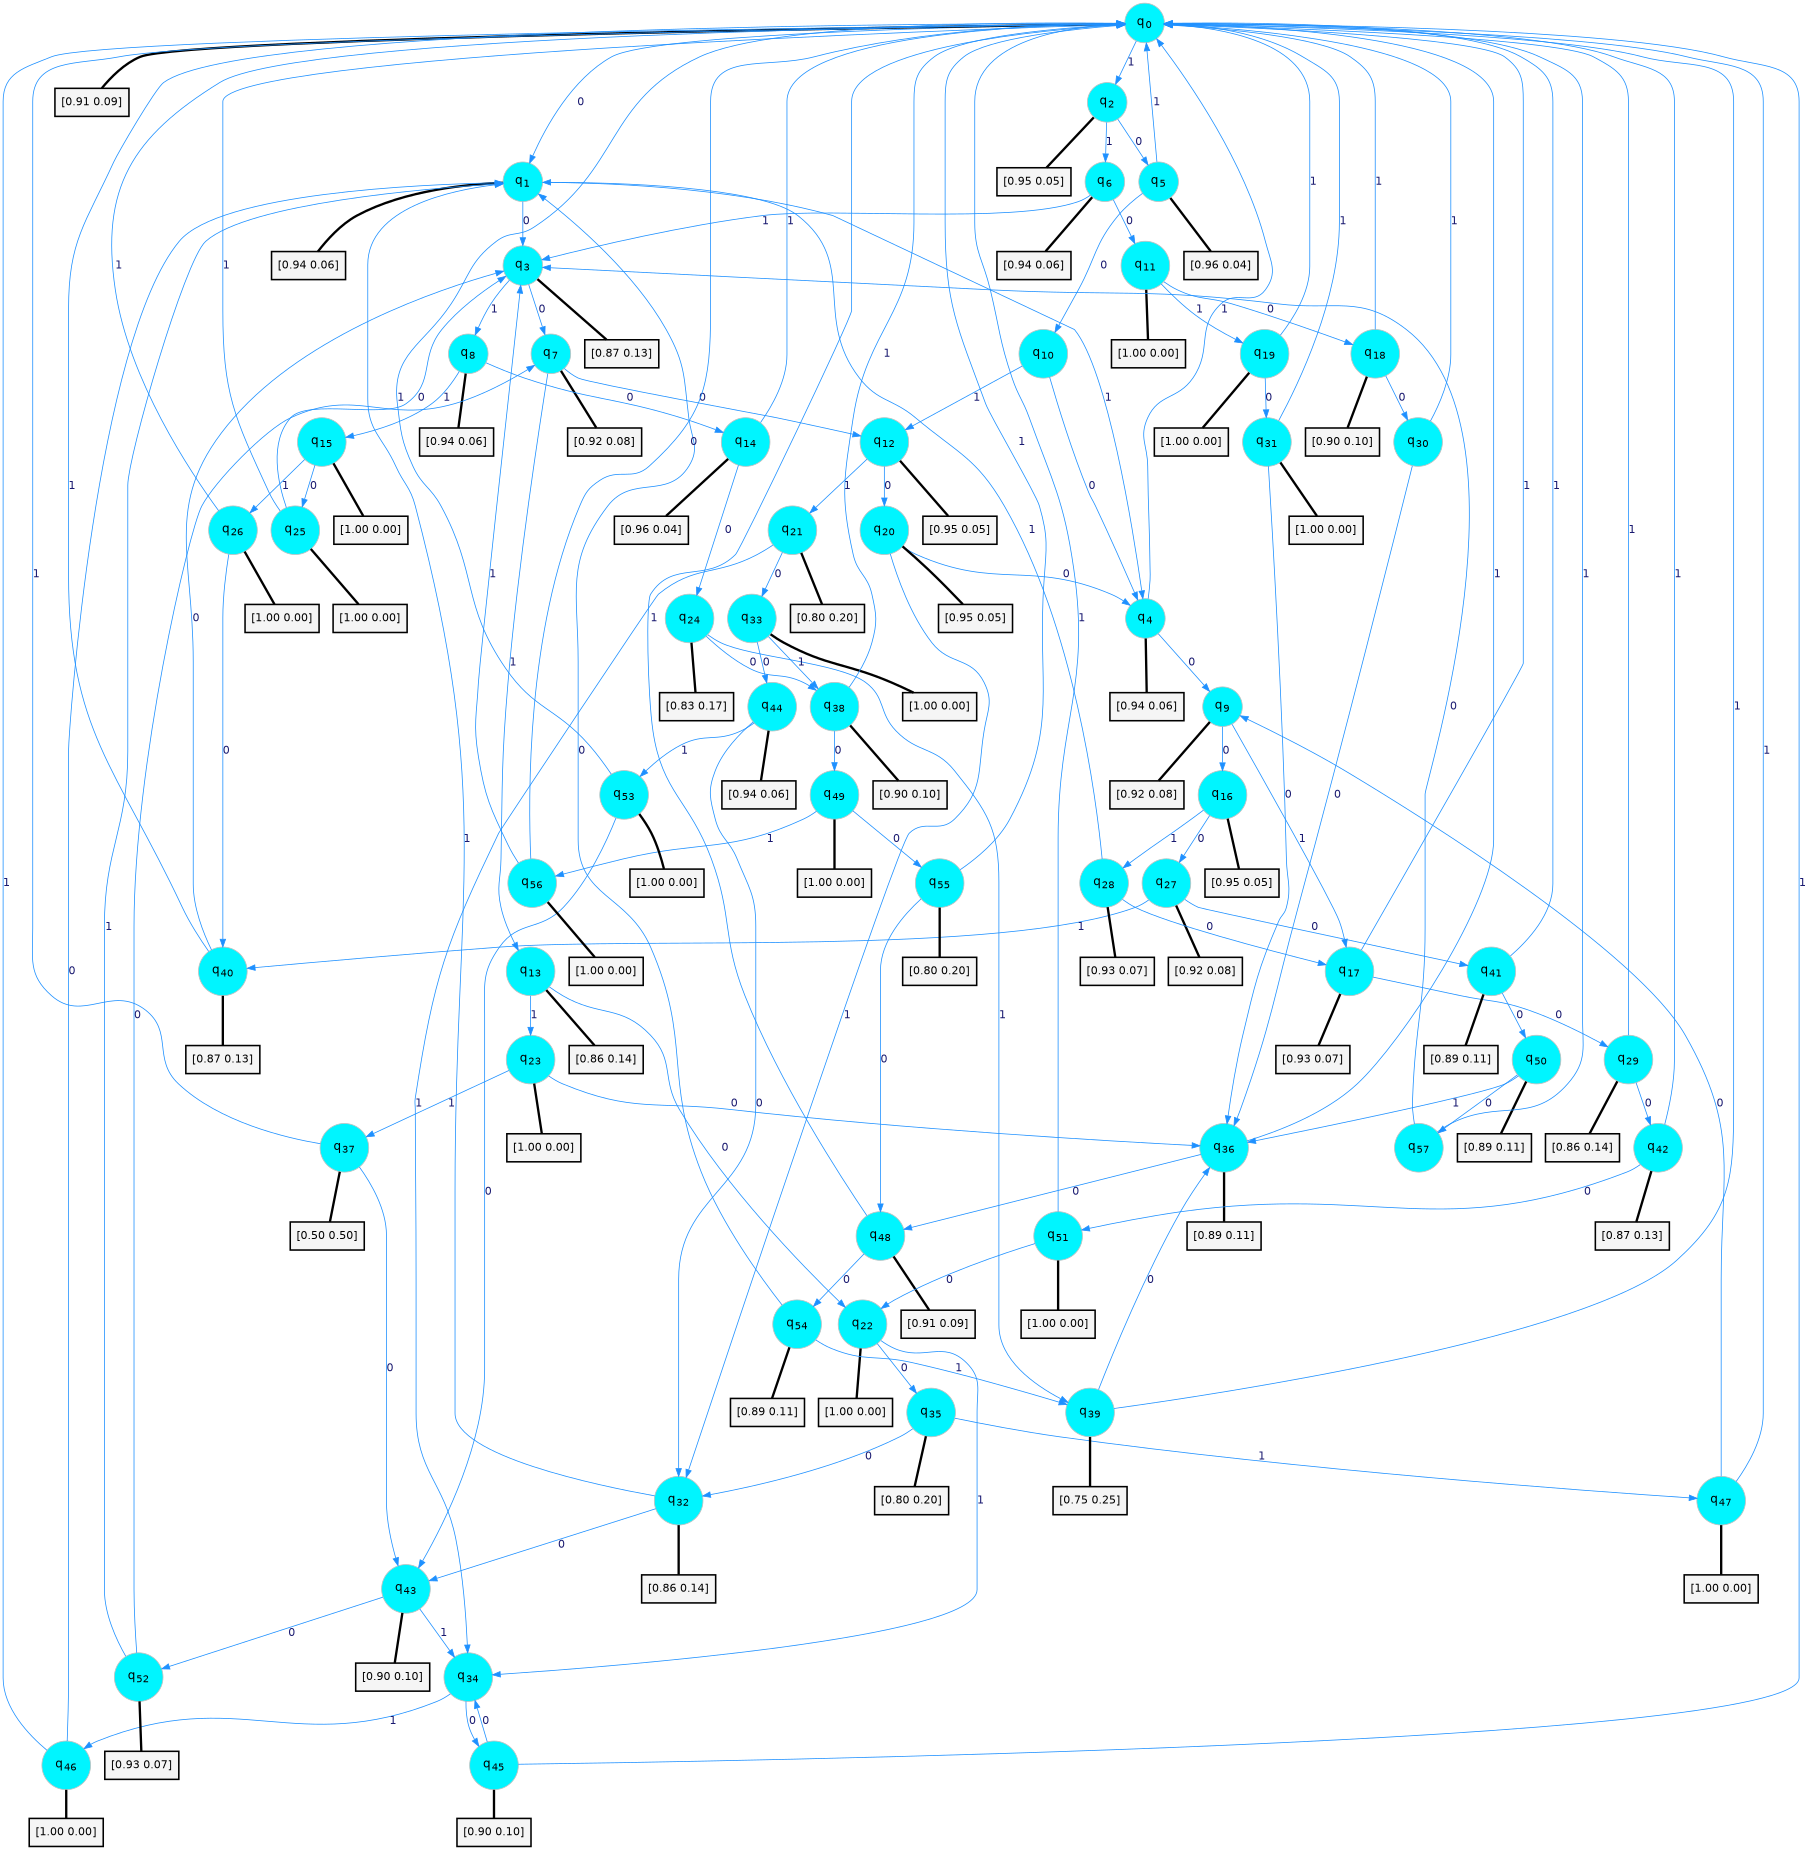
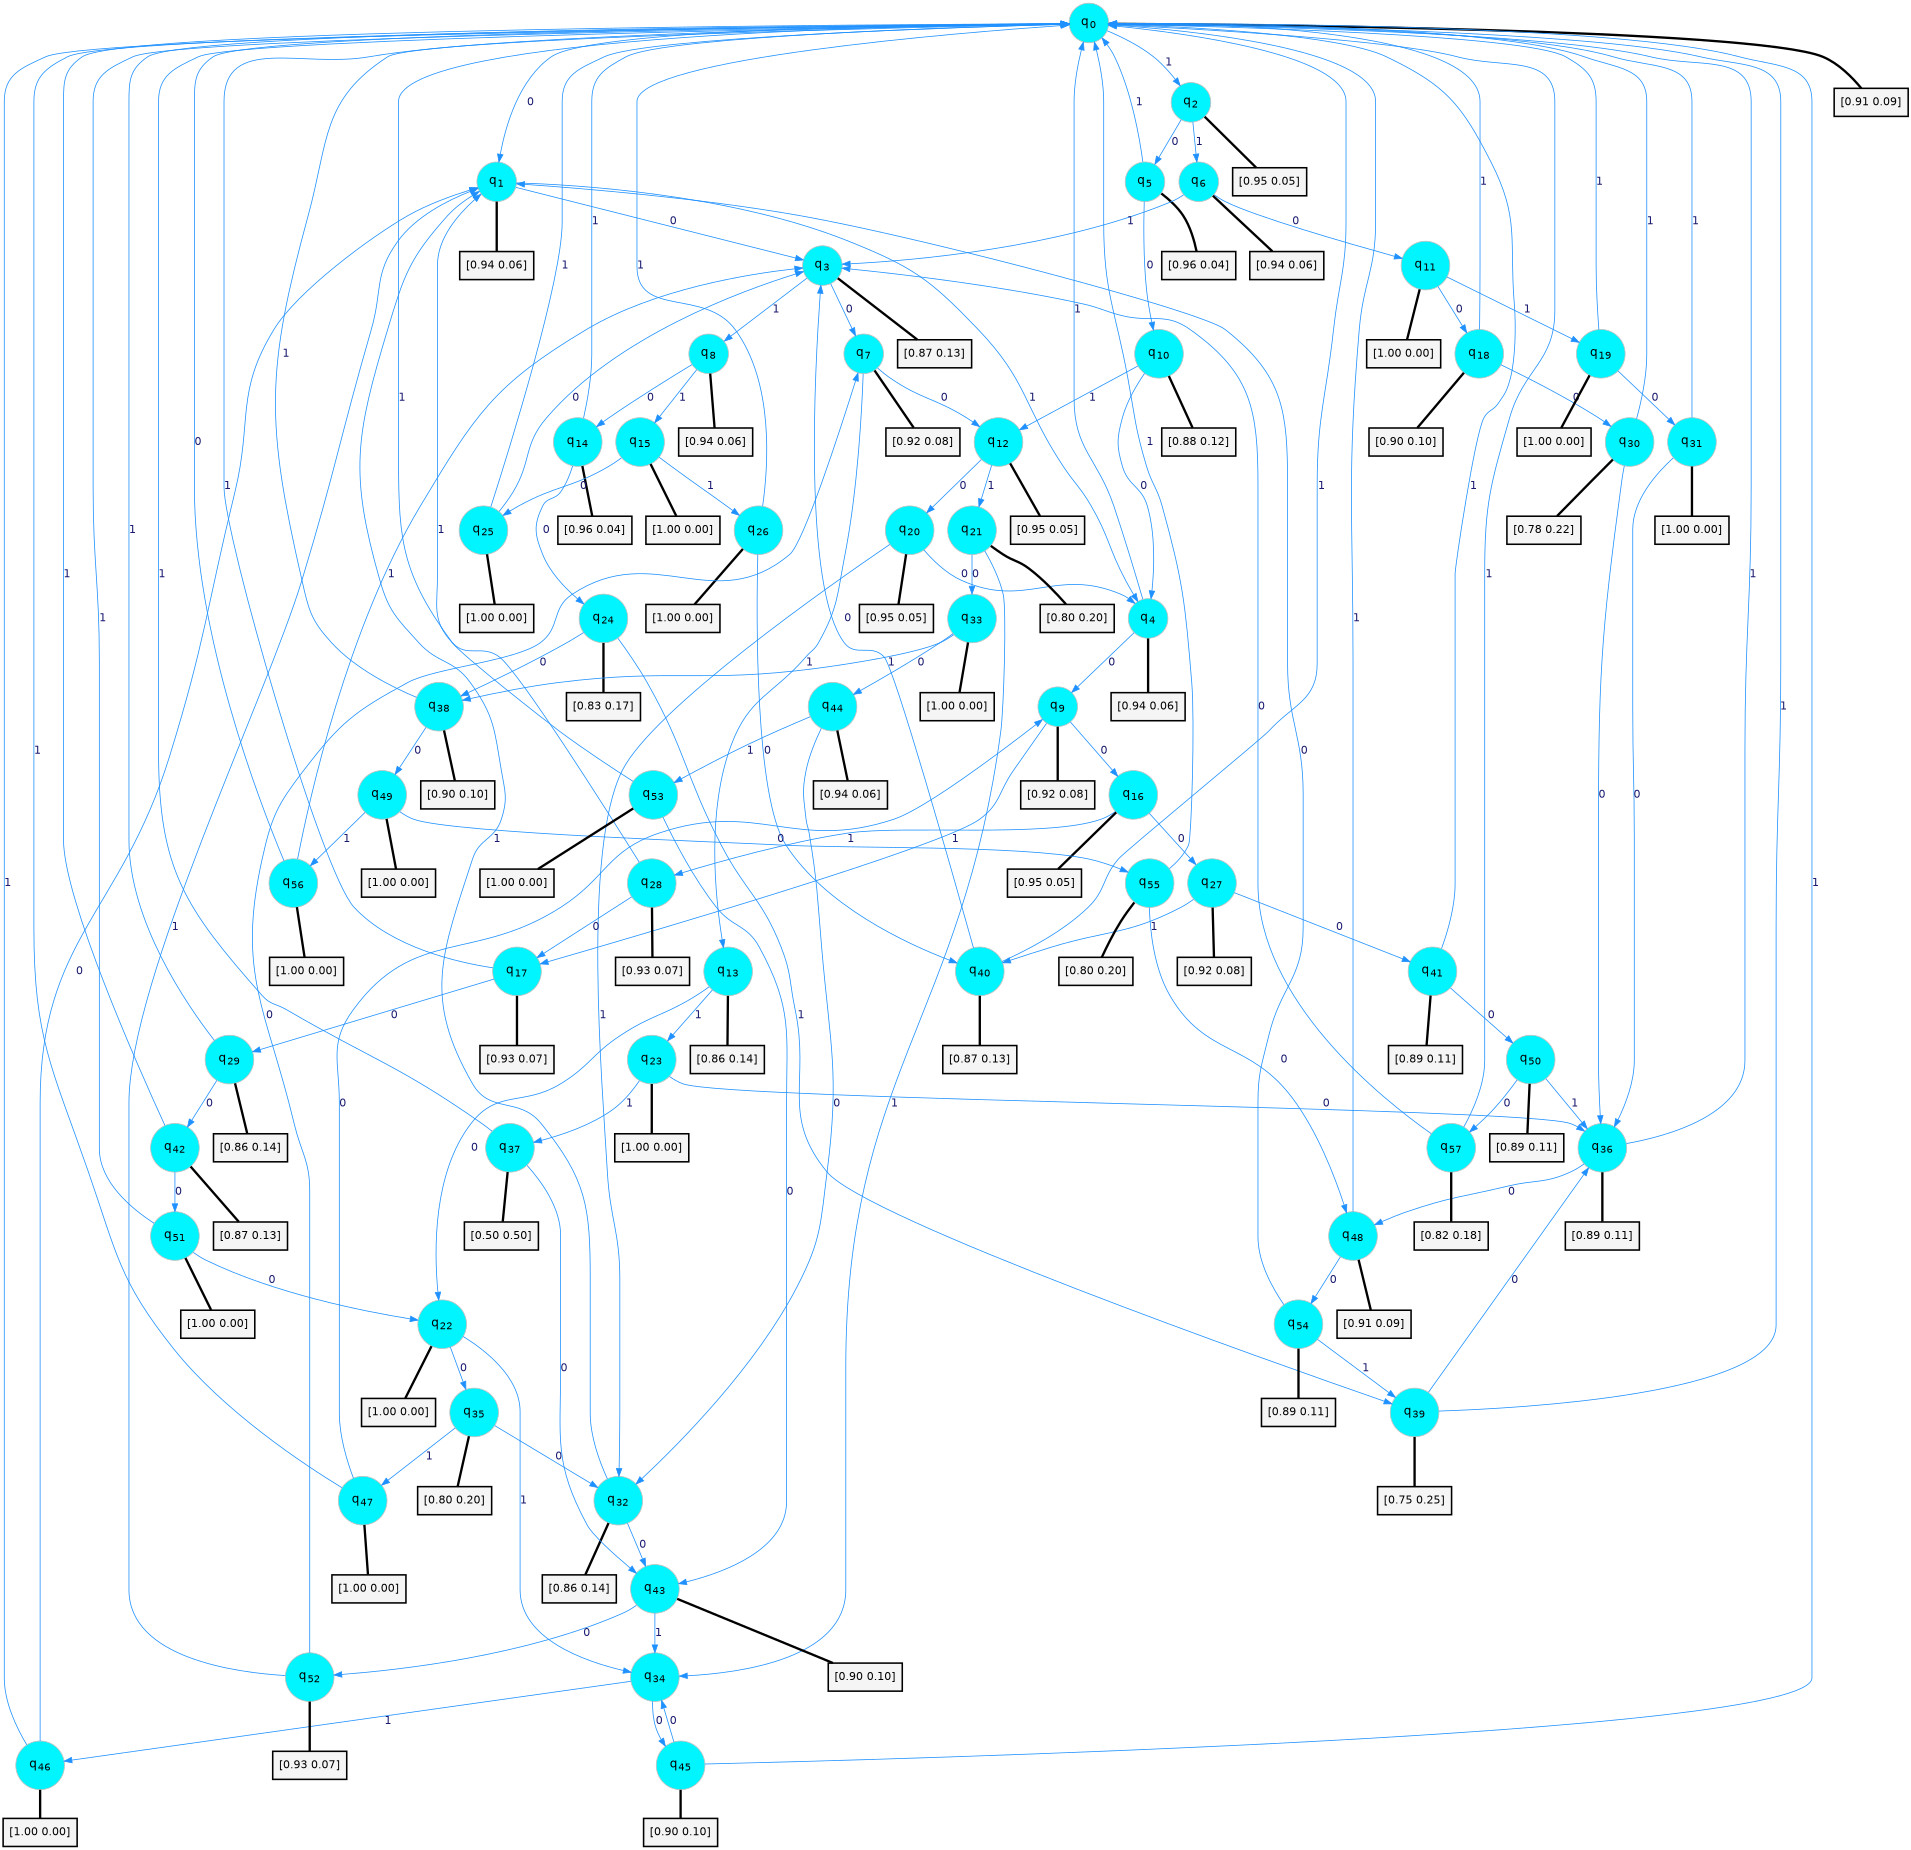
node "[0.88 0.12]": added
node "[0.78 0.22]": added
node "[0.82 0.18]": added
